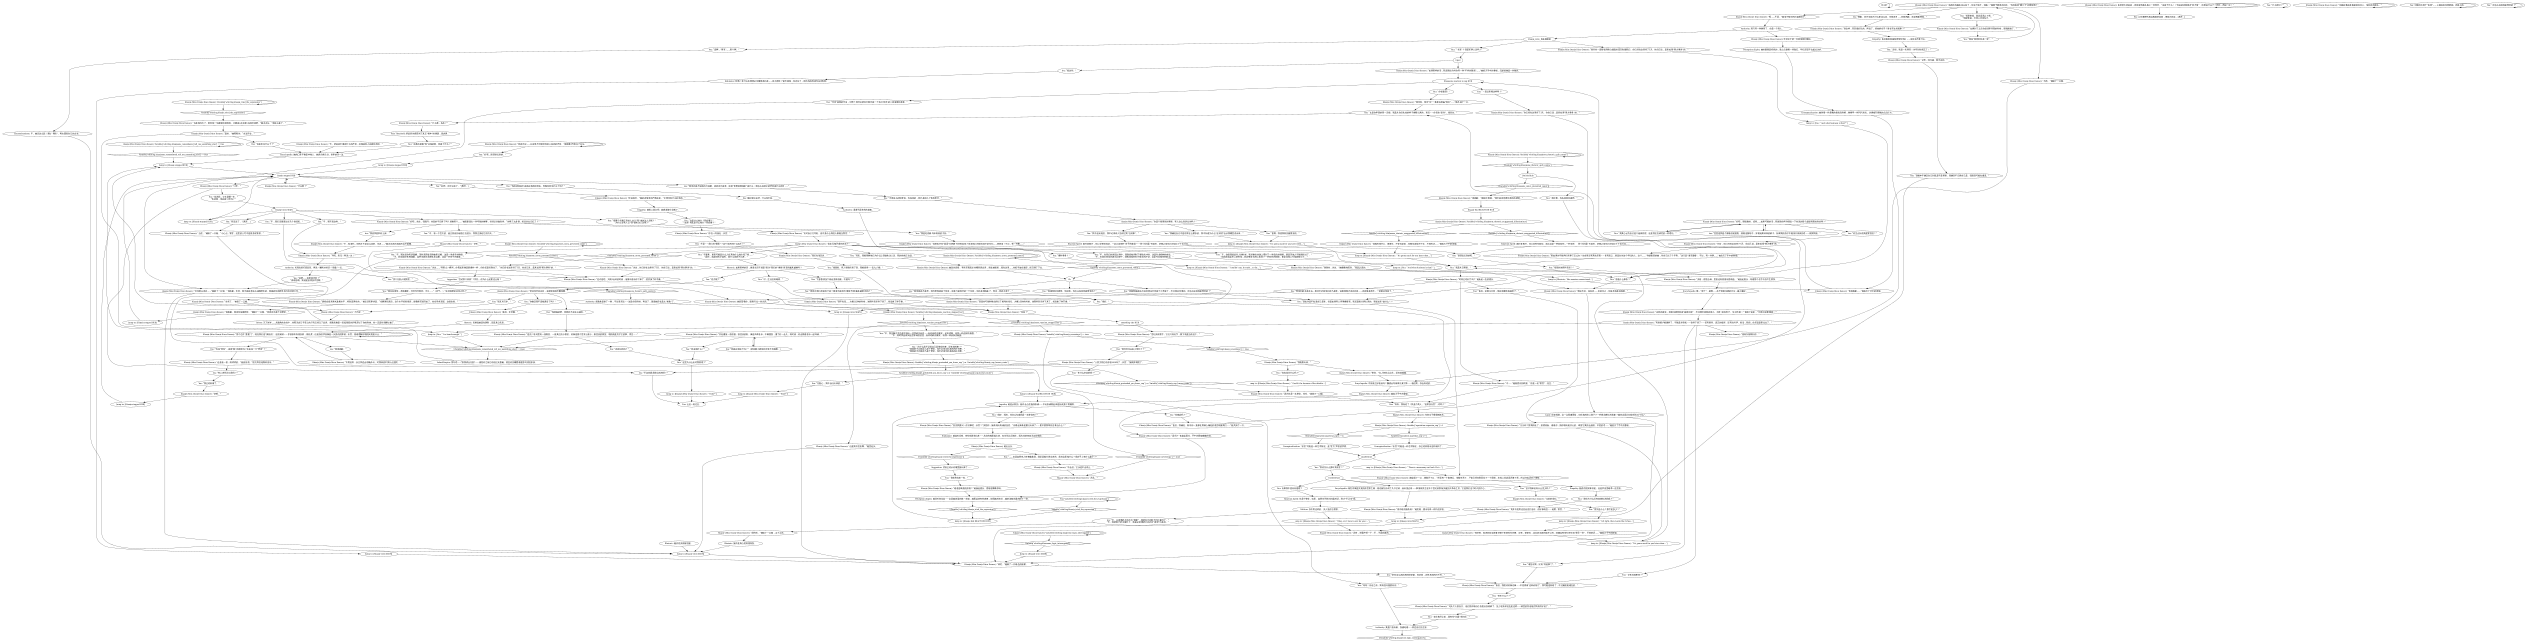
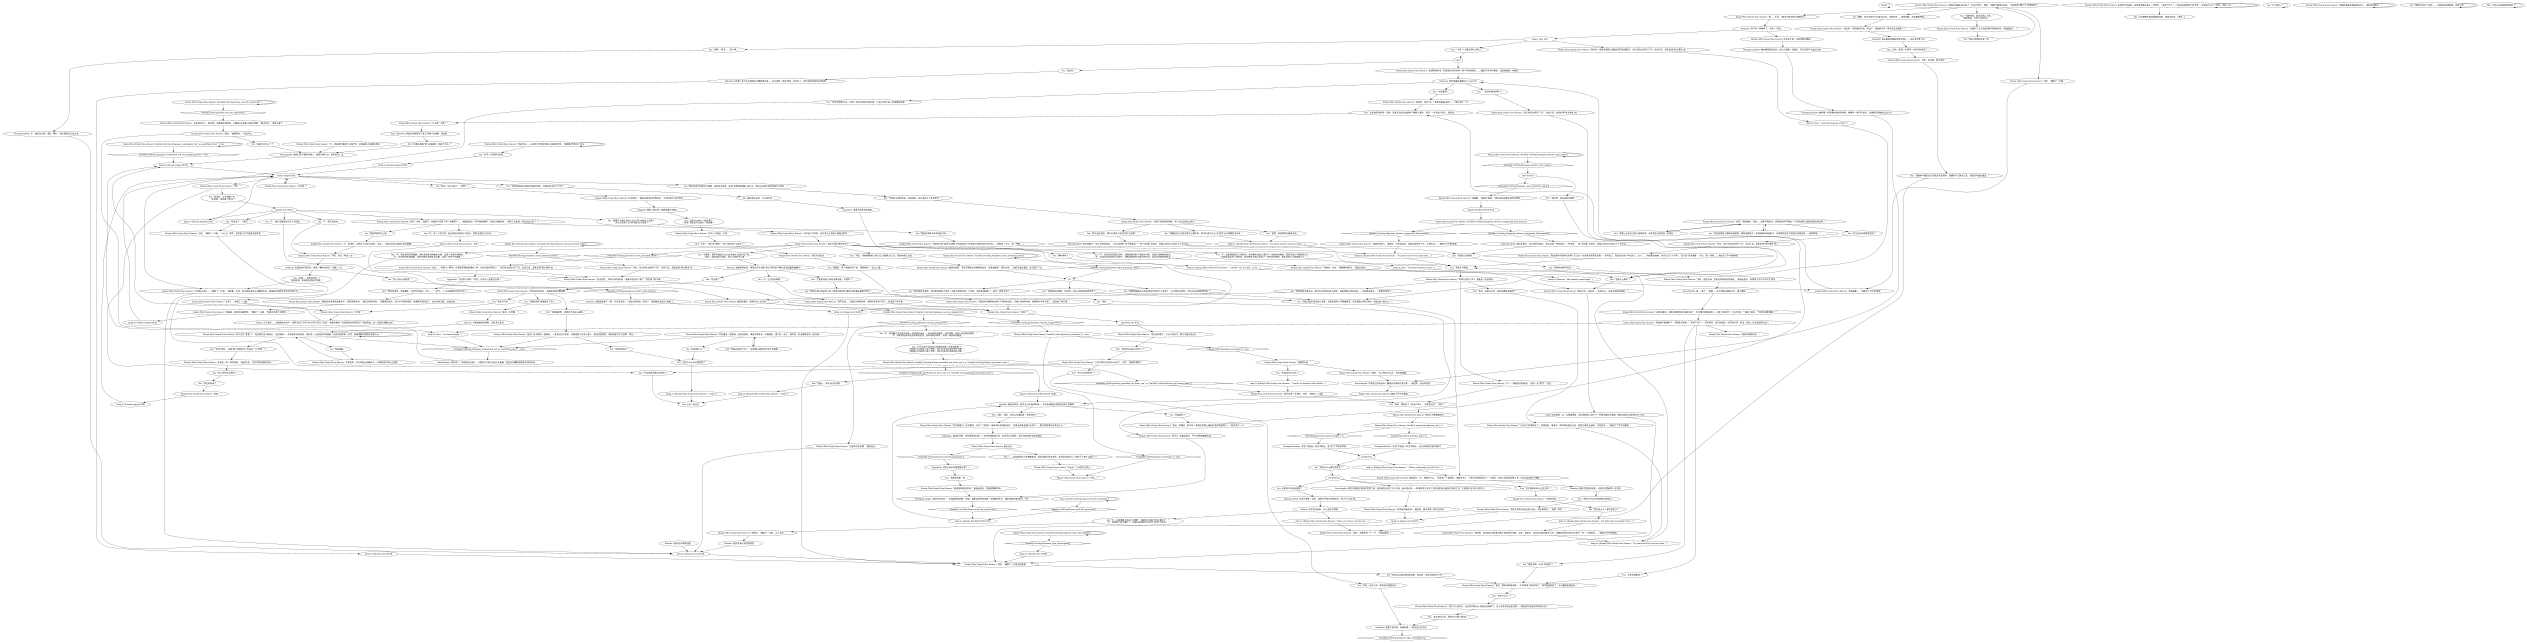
node "klaasje_intro_就在她面前": label "klaasje_intro_就在她面前" -> "klaasje_intro_hub"
node "Klaaseone reaction to cop HUB": label "Klaaseone reaction to cop HUB" -> "Klaaseone 而变得越来越难吗 to cop HUB"
edge "You: “我觉得差不多吧。我当警察就是个笑话，或者只是我开的一个玩笑，也许是我喝多了。而且，我还太老了。”" -> "You: “很好。”": removed
